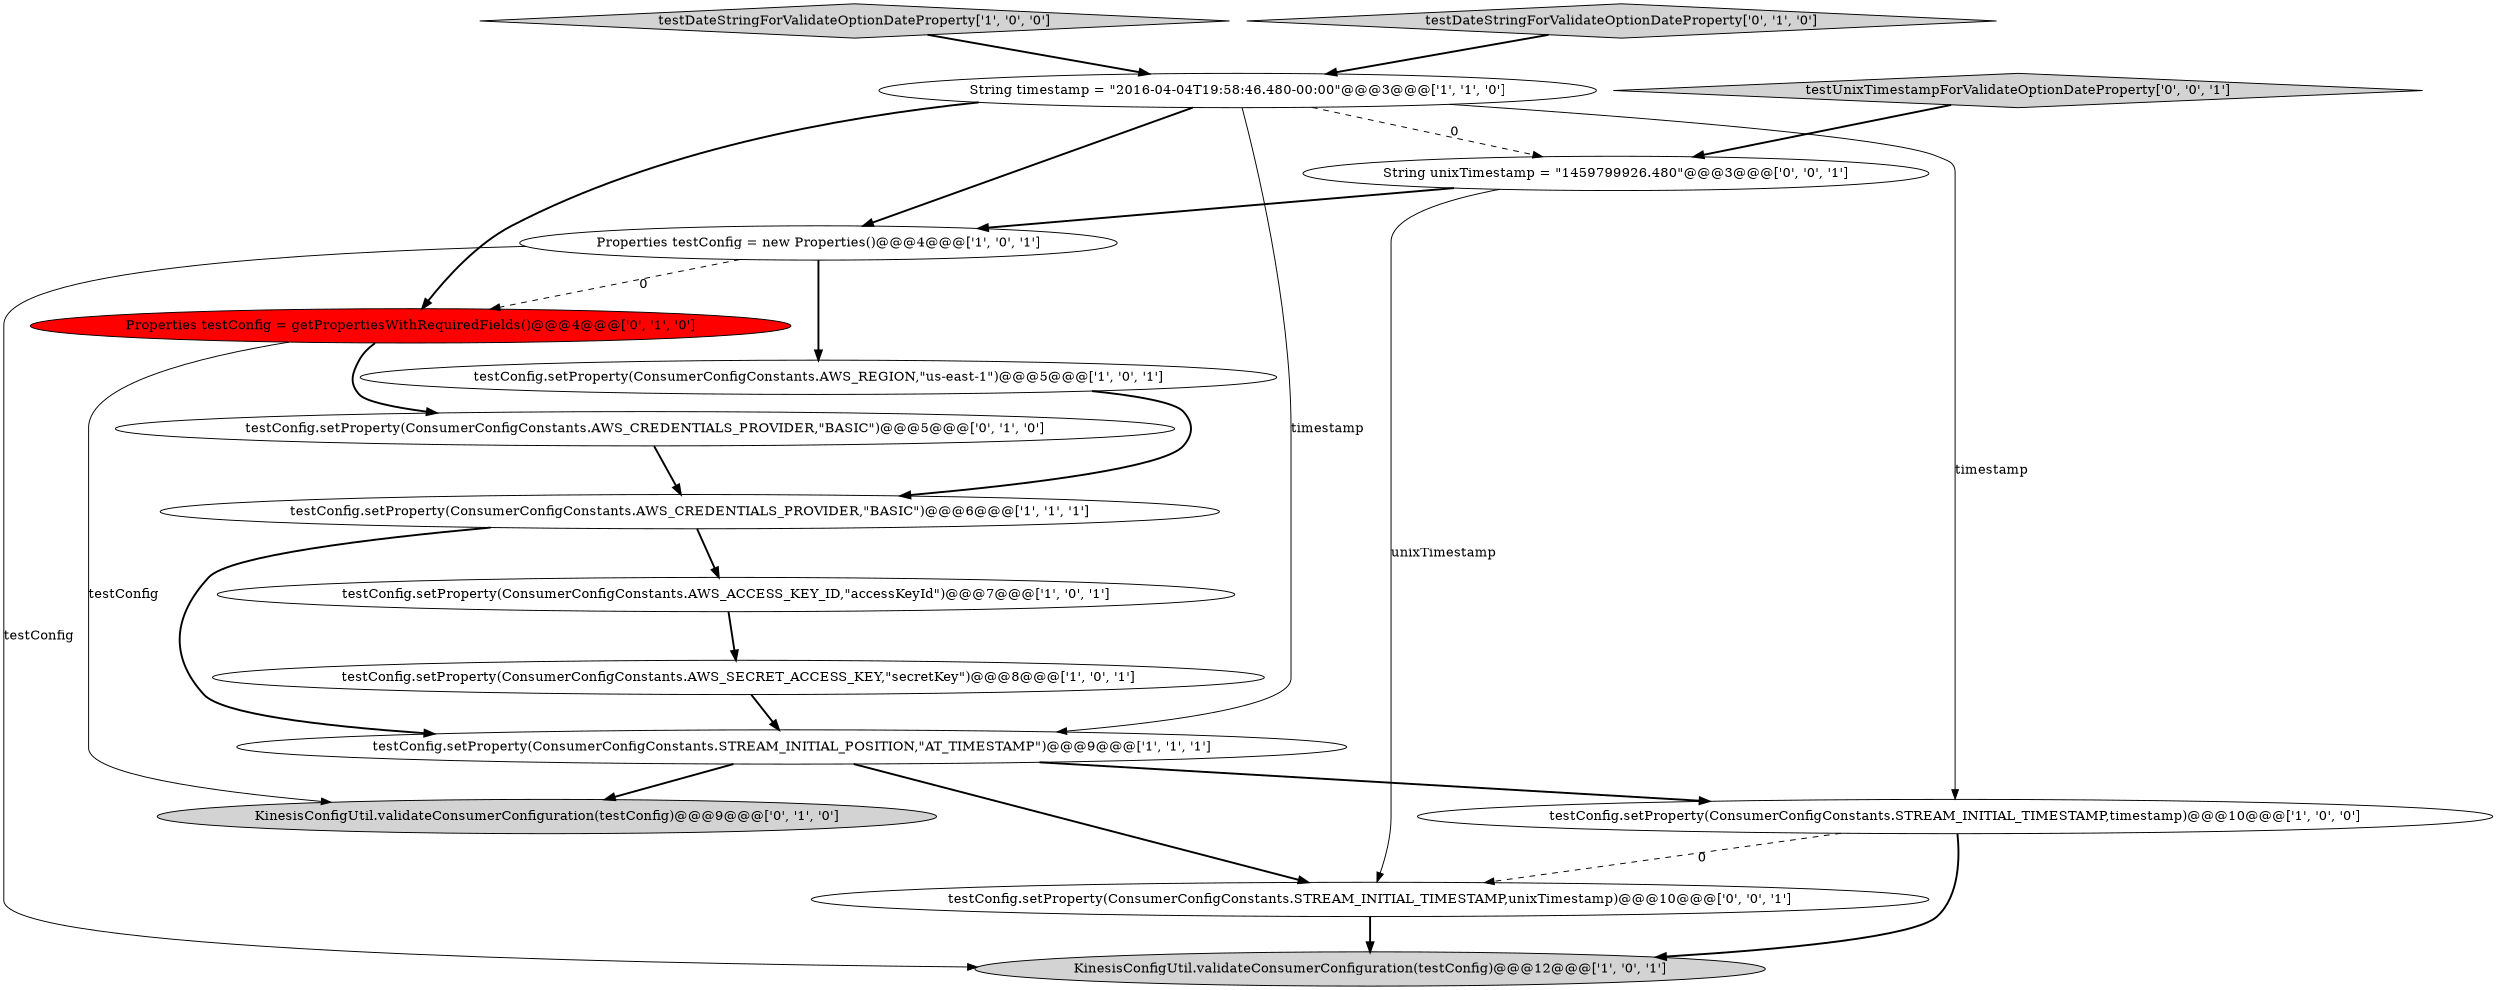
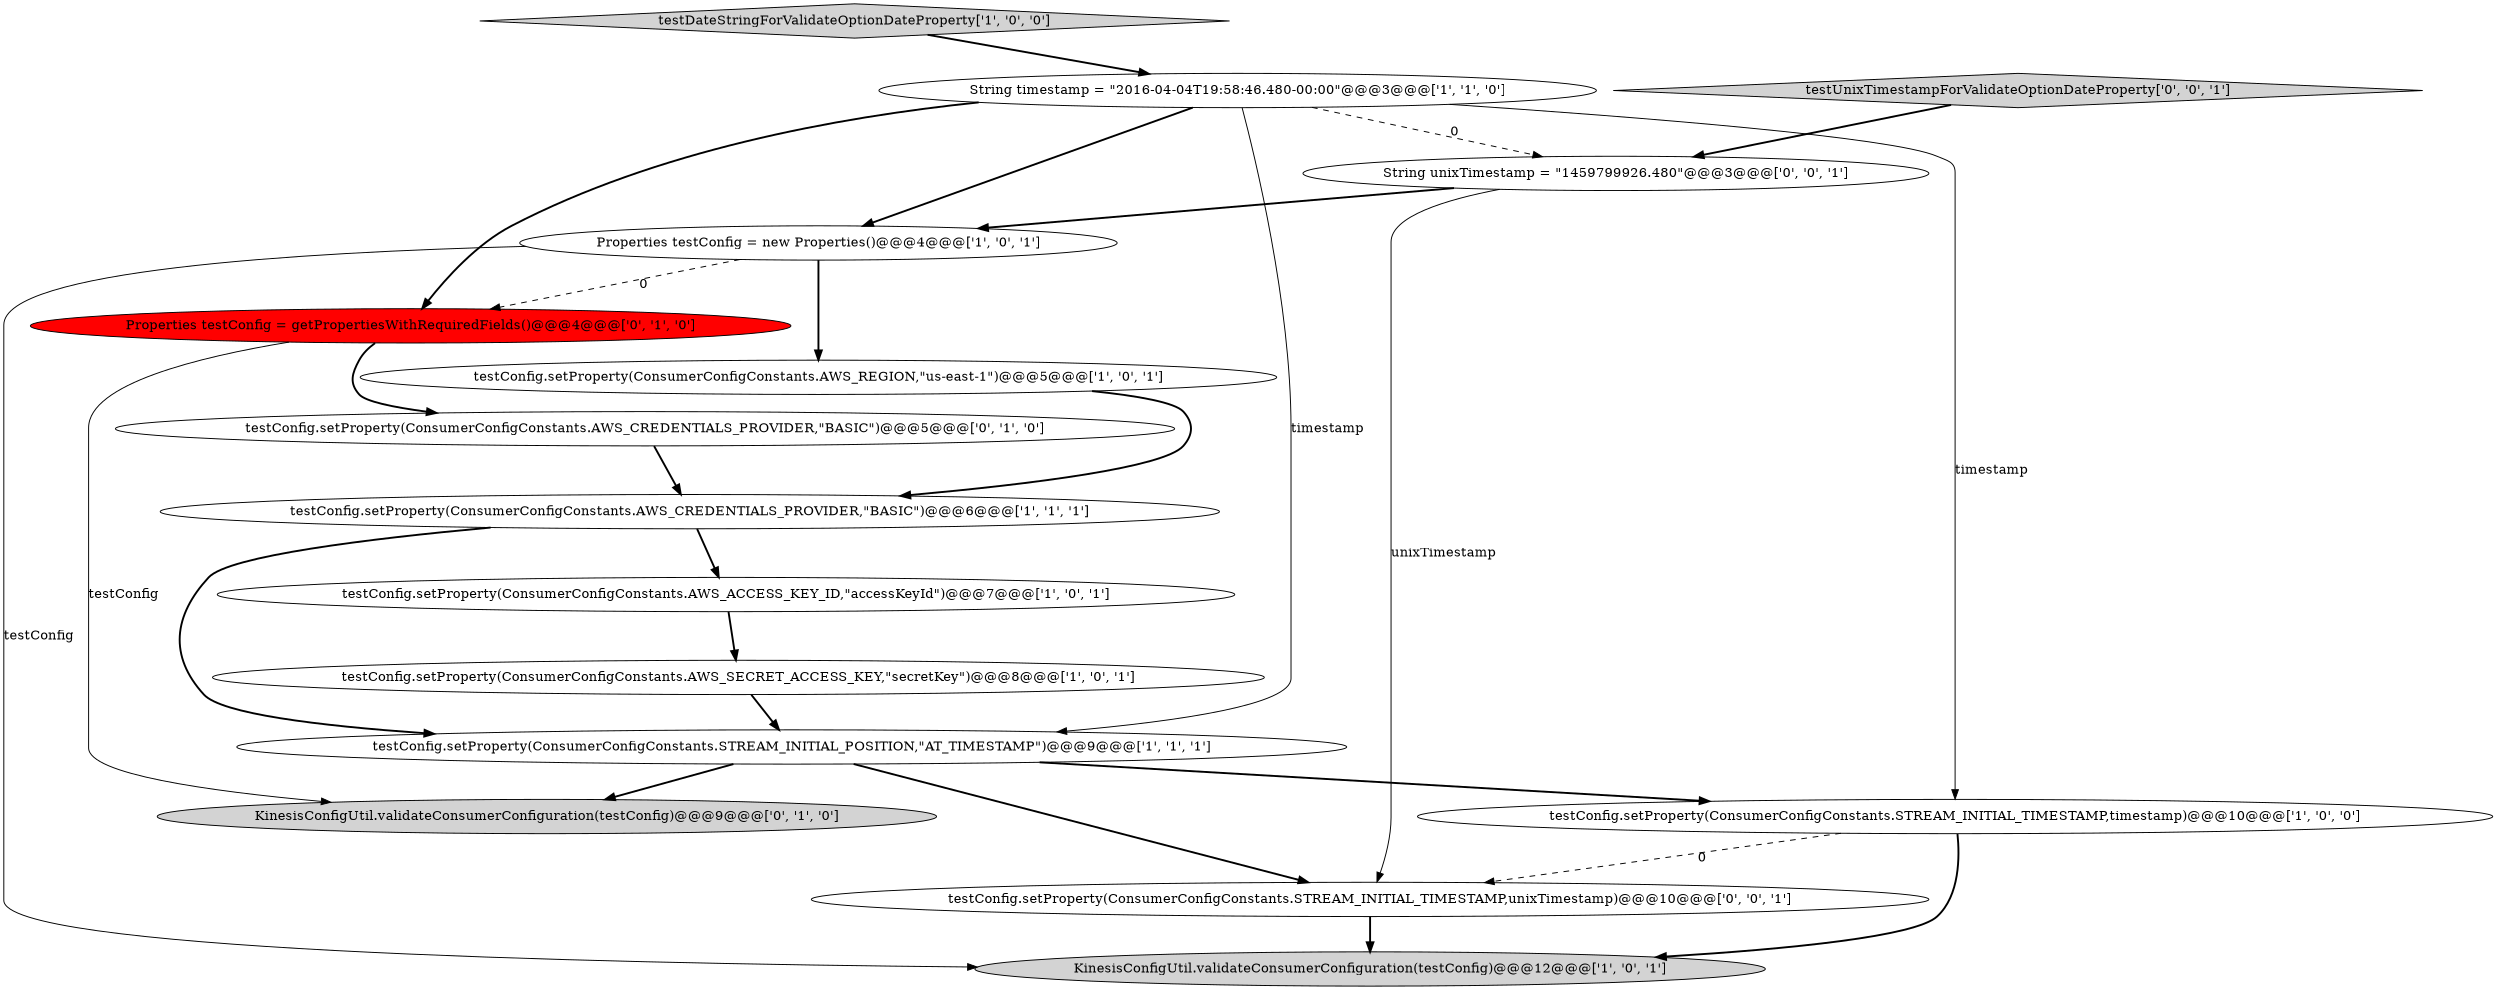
node "testDateStringForValidateOptionDateProperty['0', '1', '0']": removed
